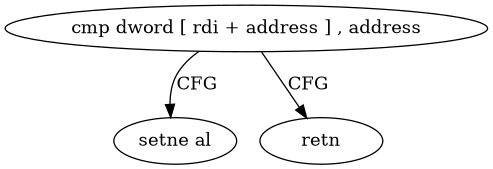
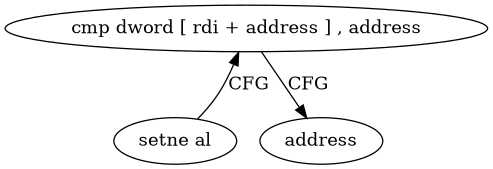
edge "cmp dword [ rdi + address ] , address" -> "setne al": reversed
node "retn": label "retn" -> "address"
